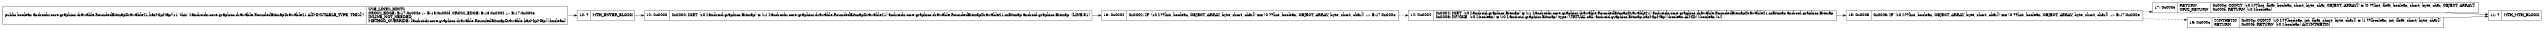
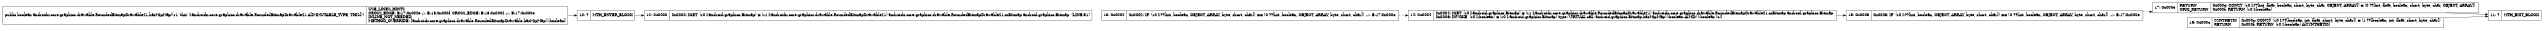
edge "12: 0x0000" -> "13: 0x0002": removed
node "11: ?": text "MTH_MTH_BLOCK" -> "MTH_EXIT_BLOCK"
edge "15: 0x000a" -> "16: 0x000c": removed
